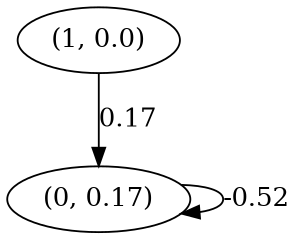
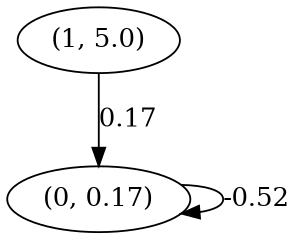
node "(1, 0.0)": label "(1, 0.0)" -> "(1, 5.0)"
